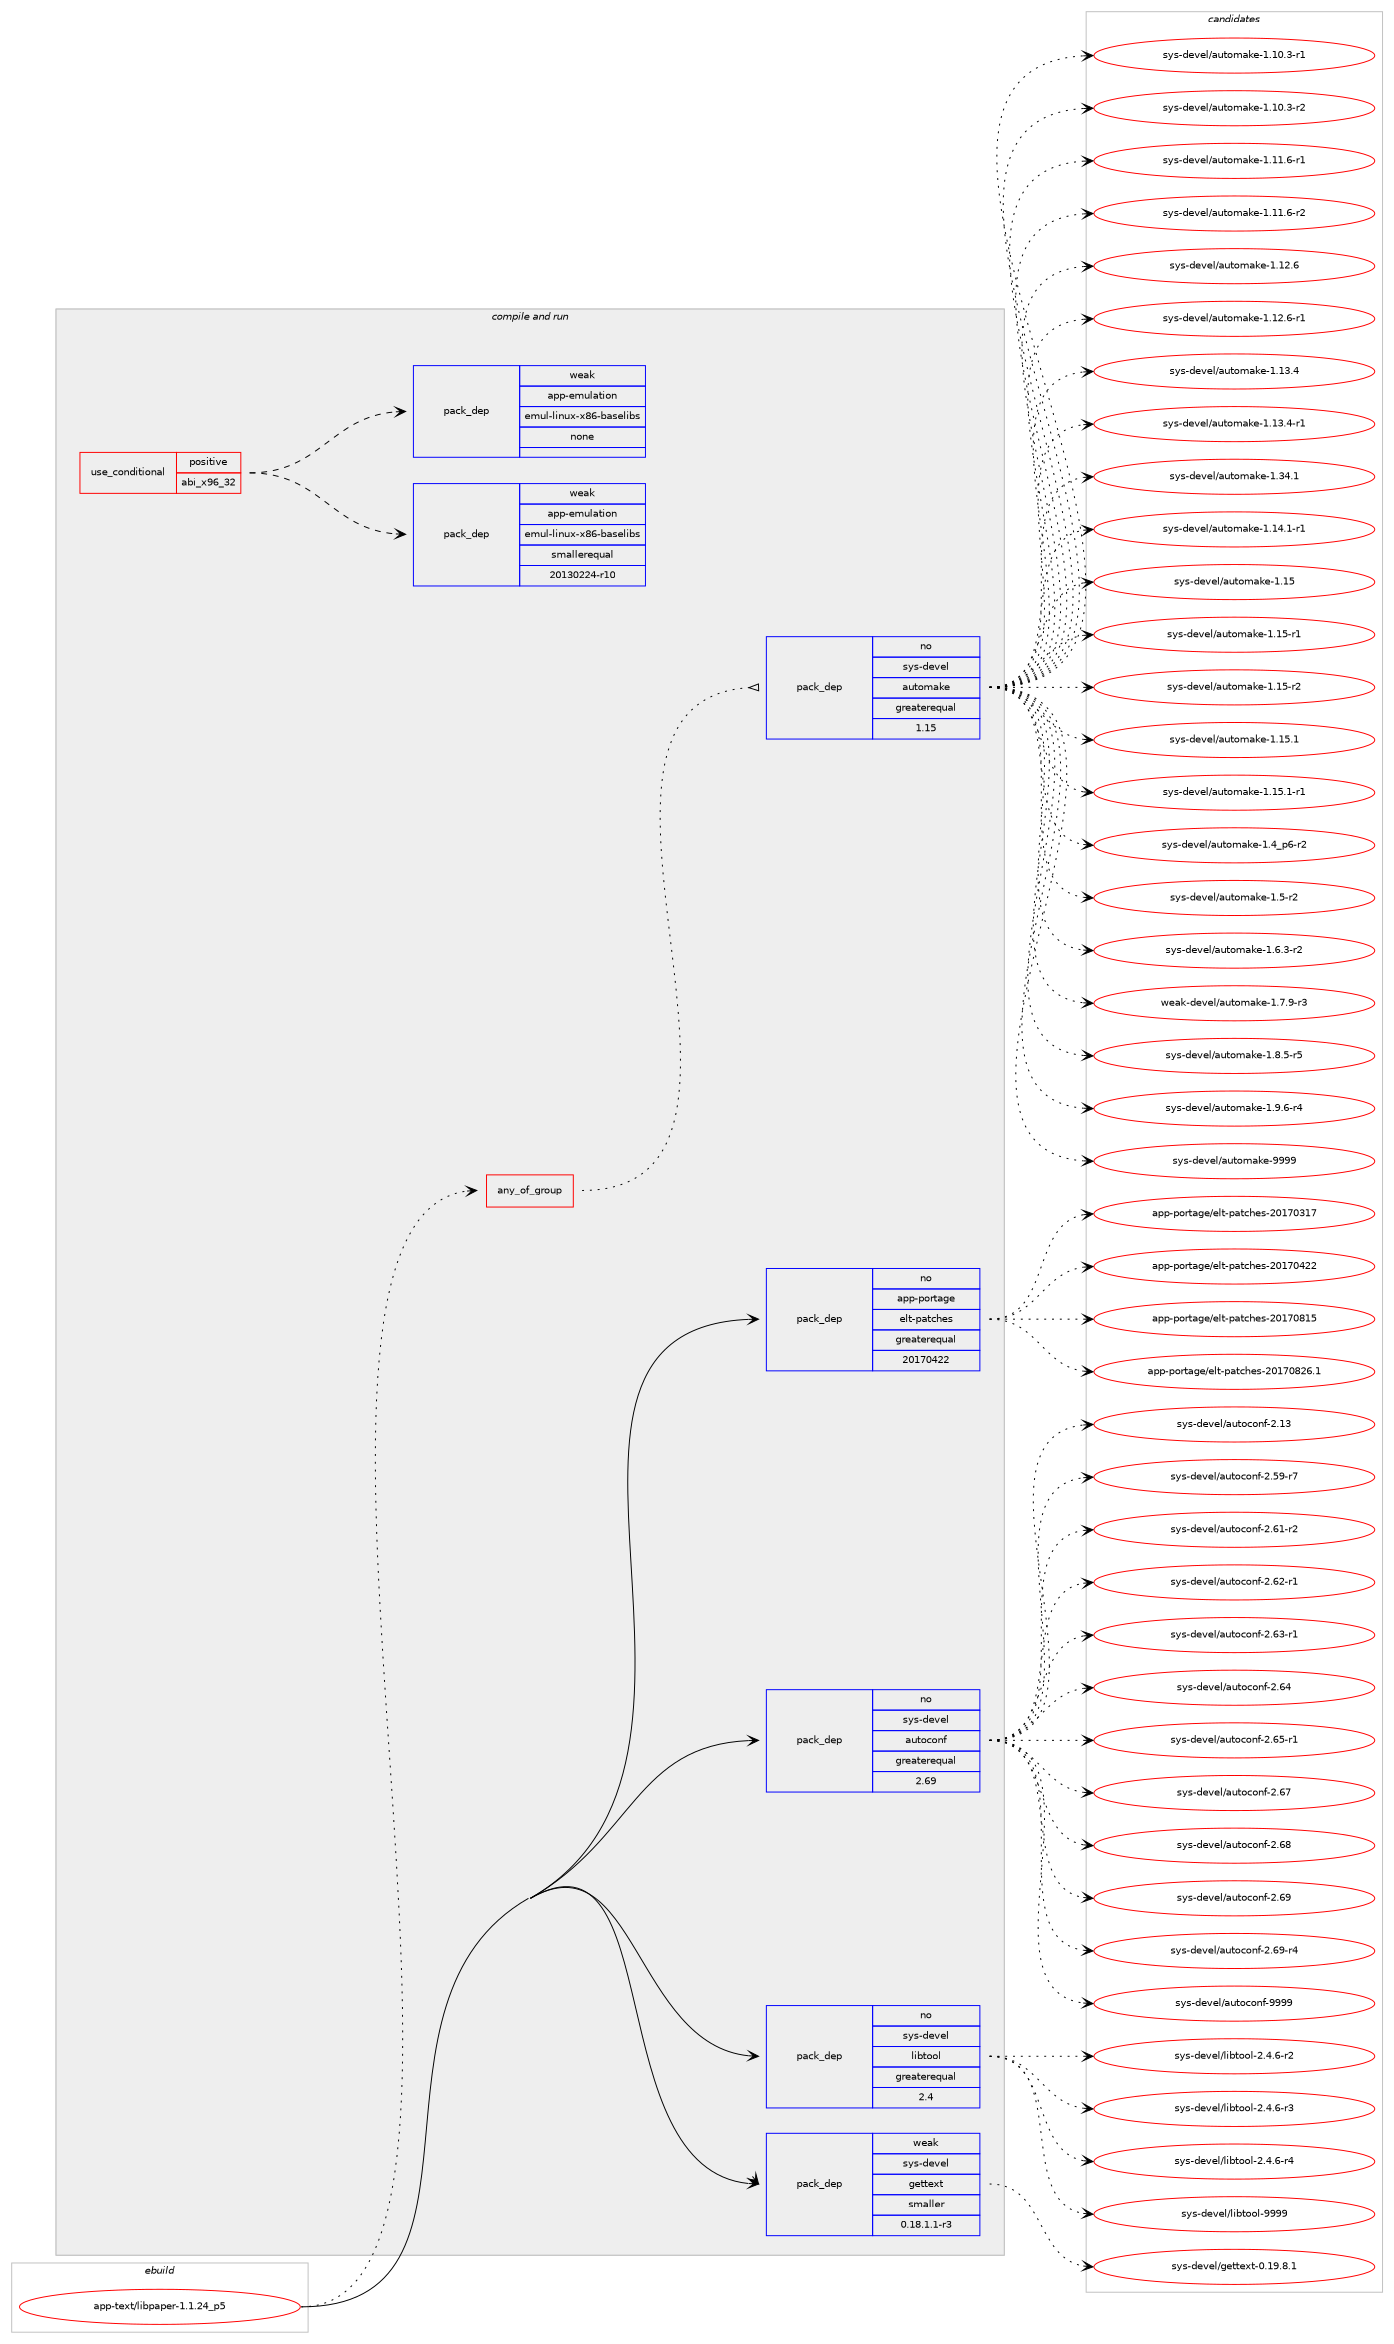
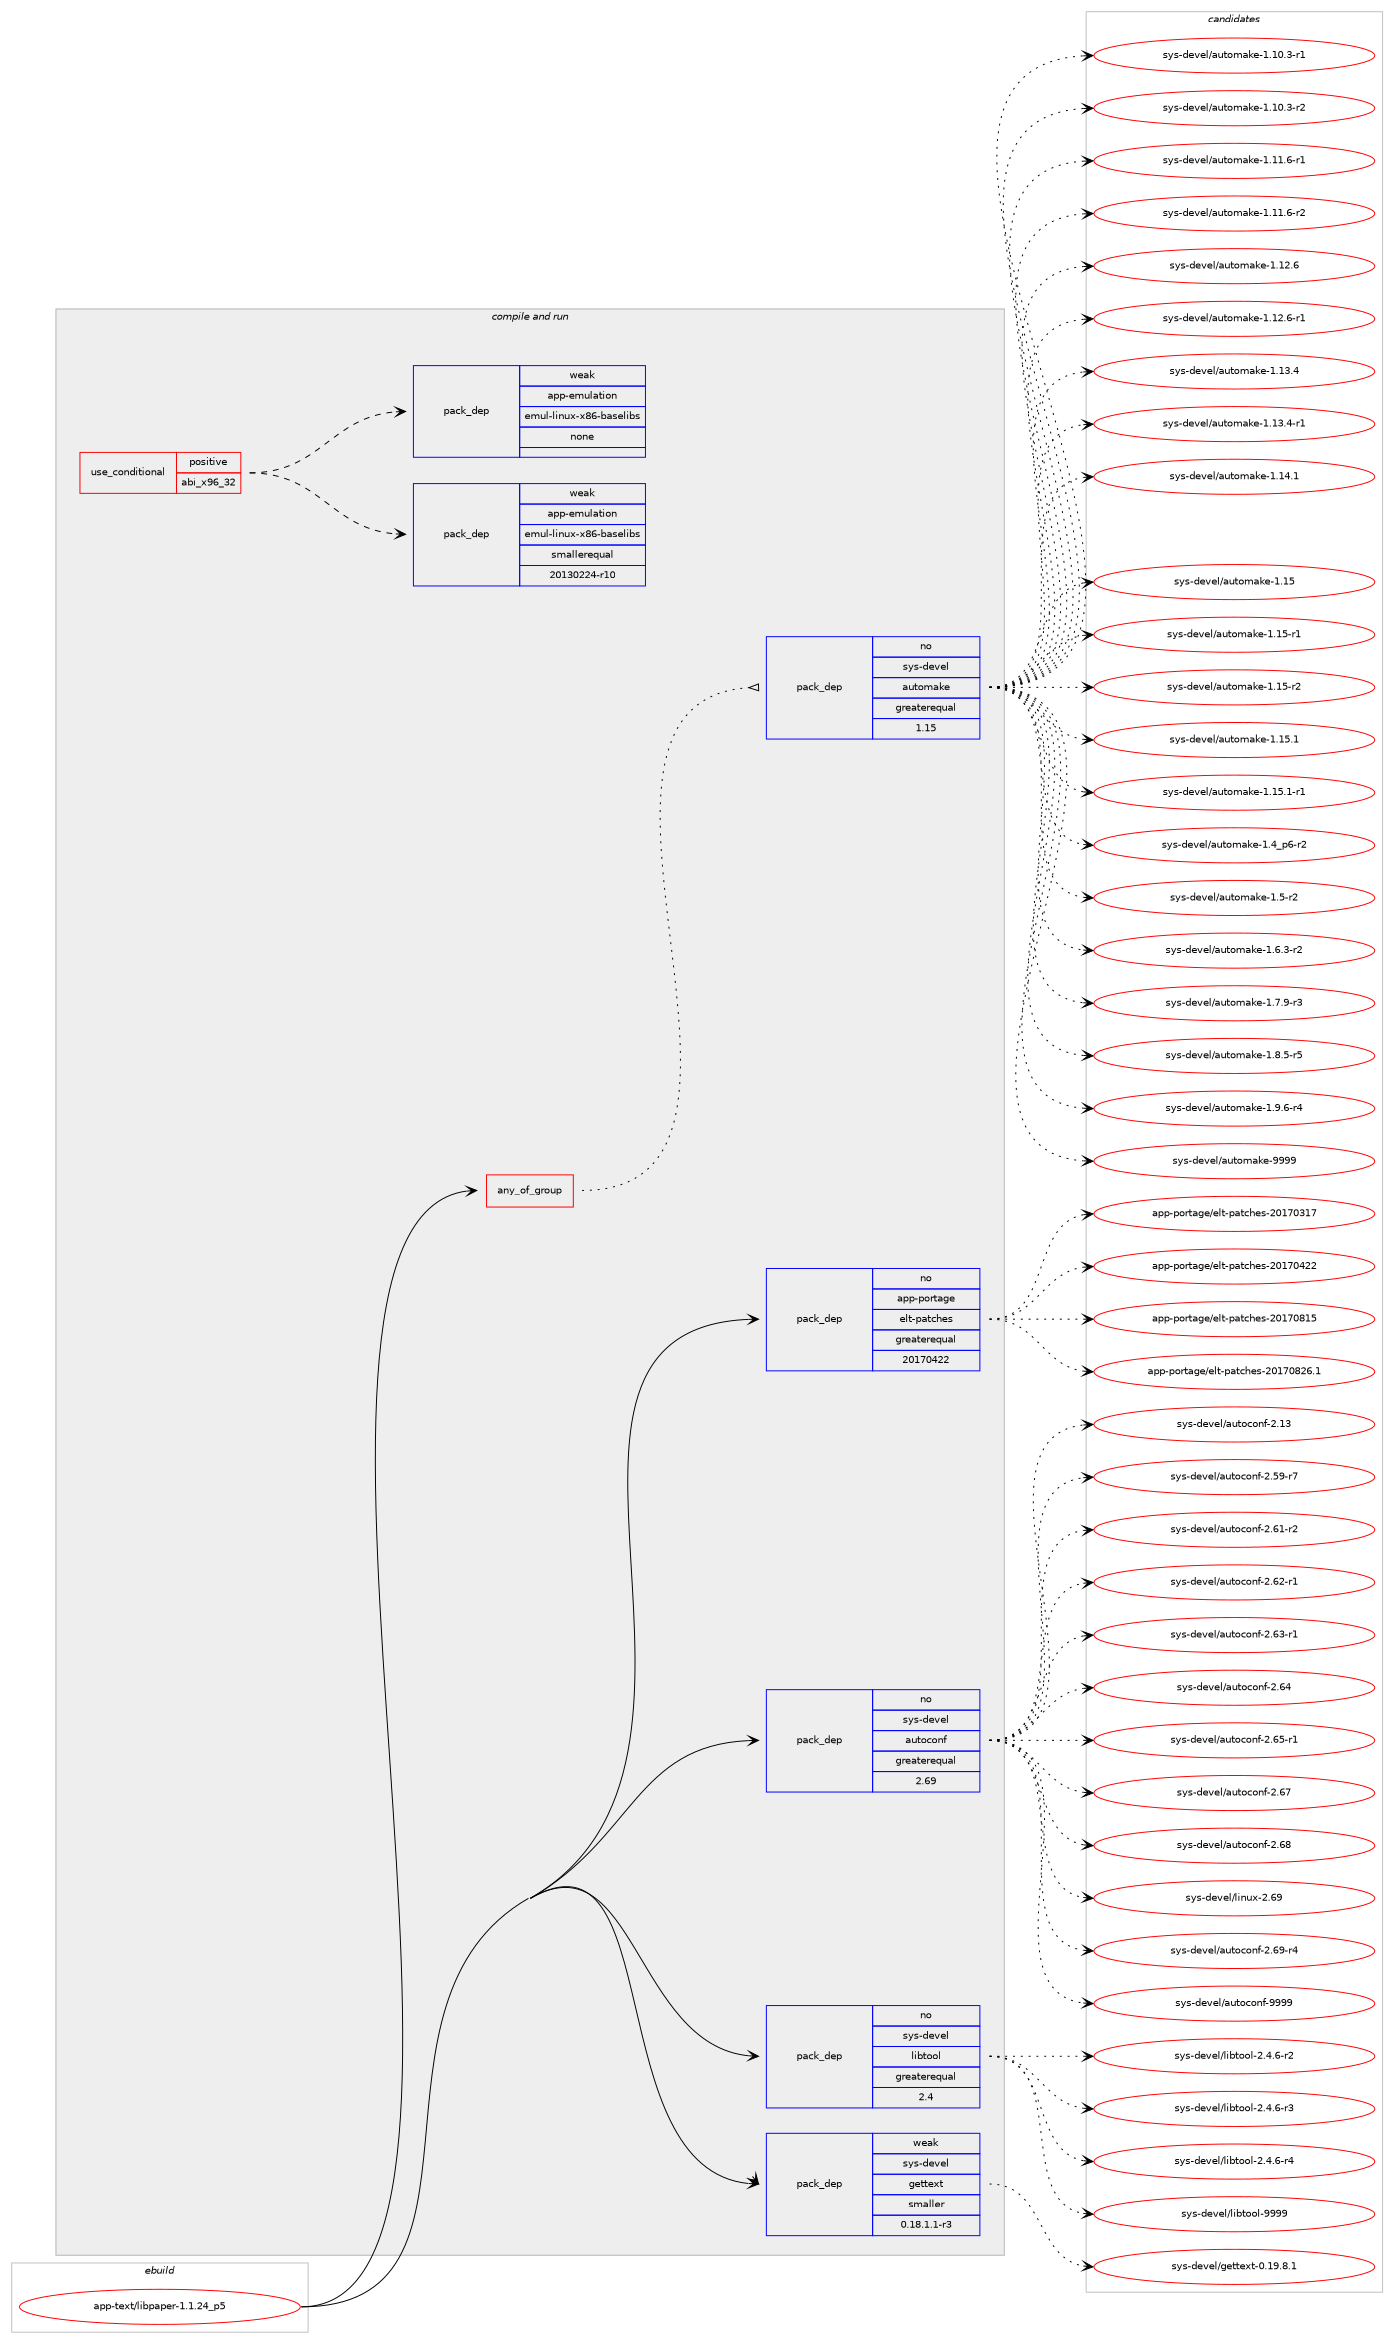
node "sys-devel/automake-1.34.1": label "sys-devel/automake-1.34.1" -> "sys-devel/automake-1.14.1"
node "sys-devel/automake-1.14.1-r1": removed
node "weak-devel/automake-1.7.9-r3": label "weak-devel/automake-1.7.9-r3" -> "sys-devel/automake-1.7.9-r3"
edge "app-text/libpaper-1.1.24_p5" -> "any_of_group": style dotted -> solid
node "sys-devel/autoconf-2.69": label "sys-devel/autoconf-2.69" -> "sys-devel/linux-2.69"
